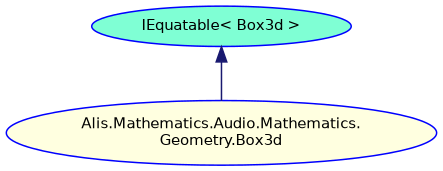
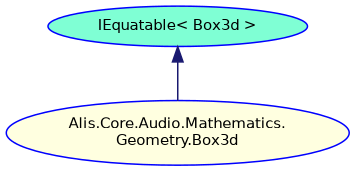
node "Alis.Mathematics.Audio.Mathematics. Geometry.Box3d": label "Alis.Mathematics.Audio.Mathematics. Geometry.Box3d" -> "Alis.Core.Audio.Mathematics. Geometry.Box3d"
